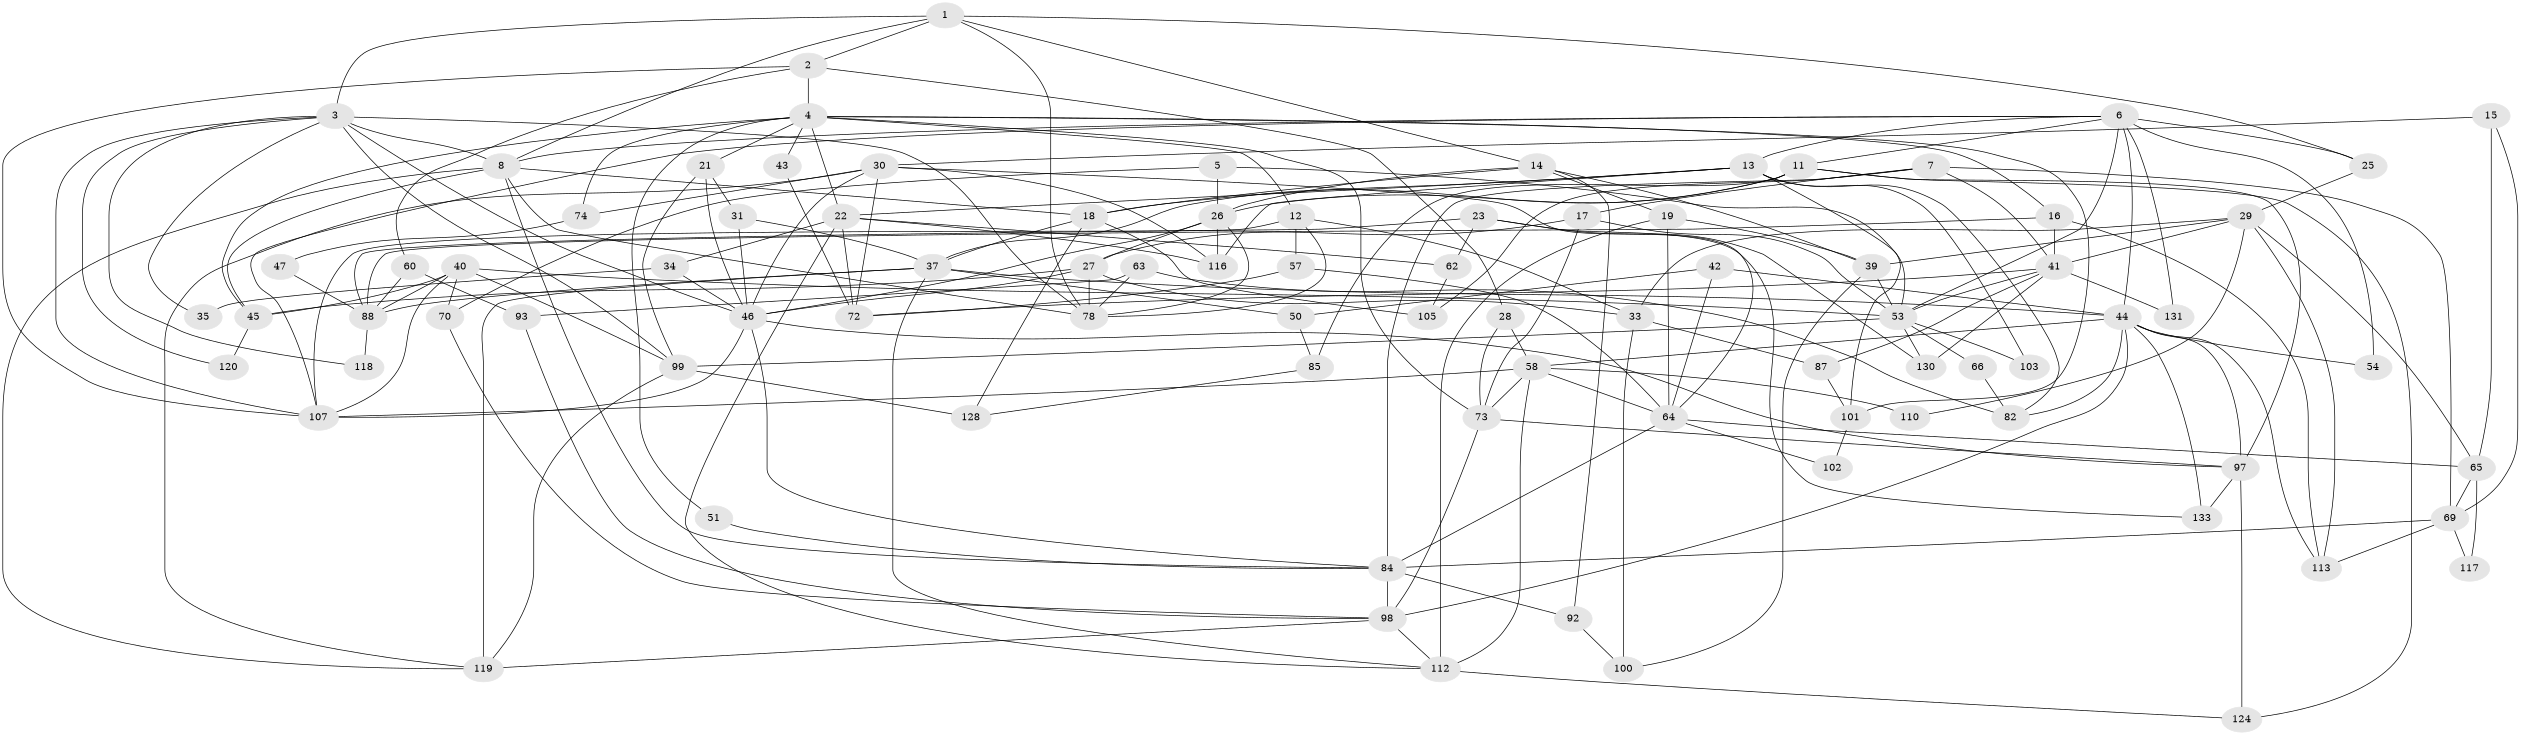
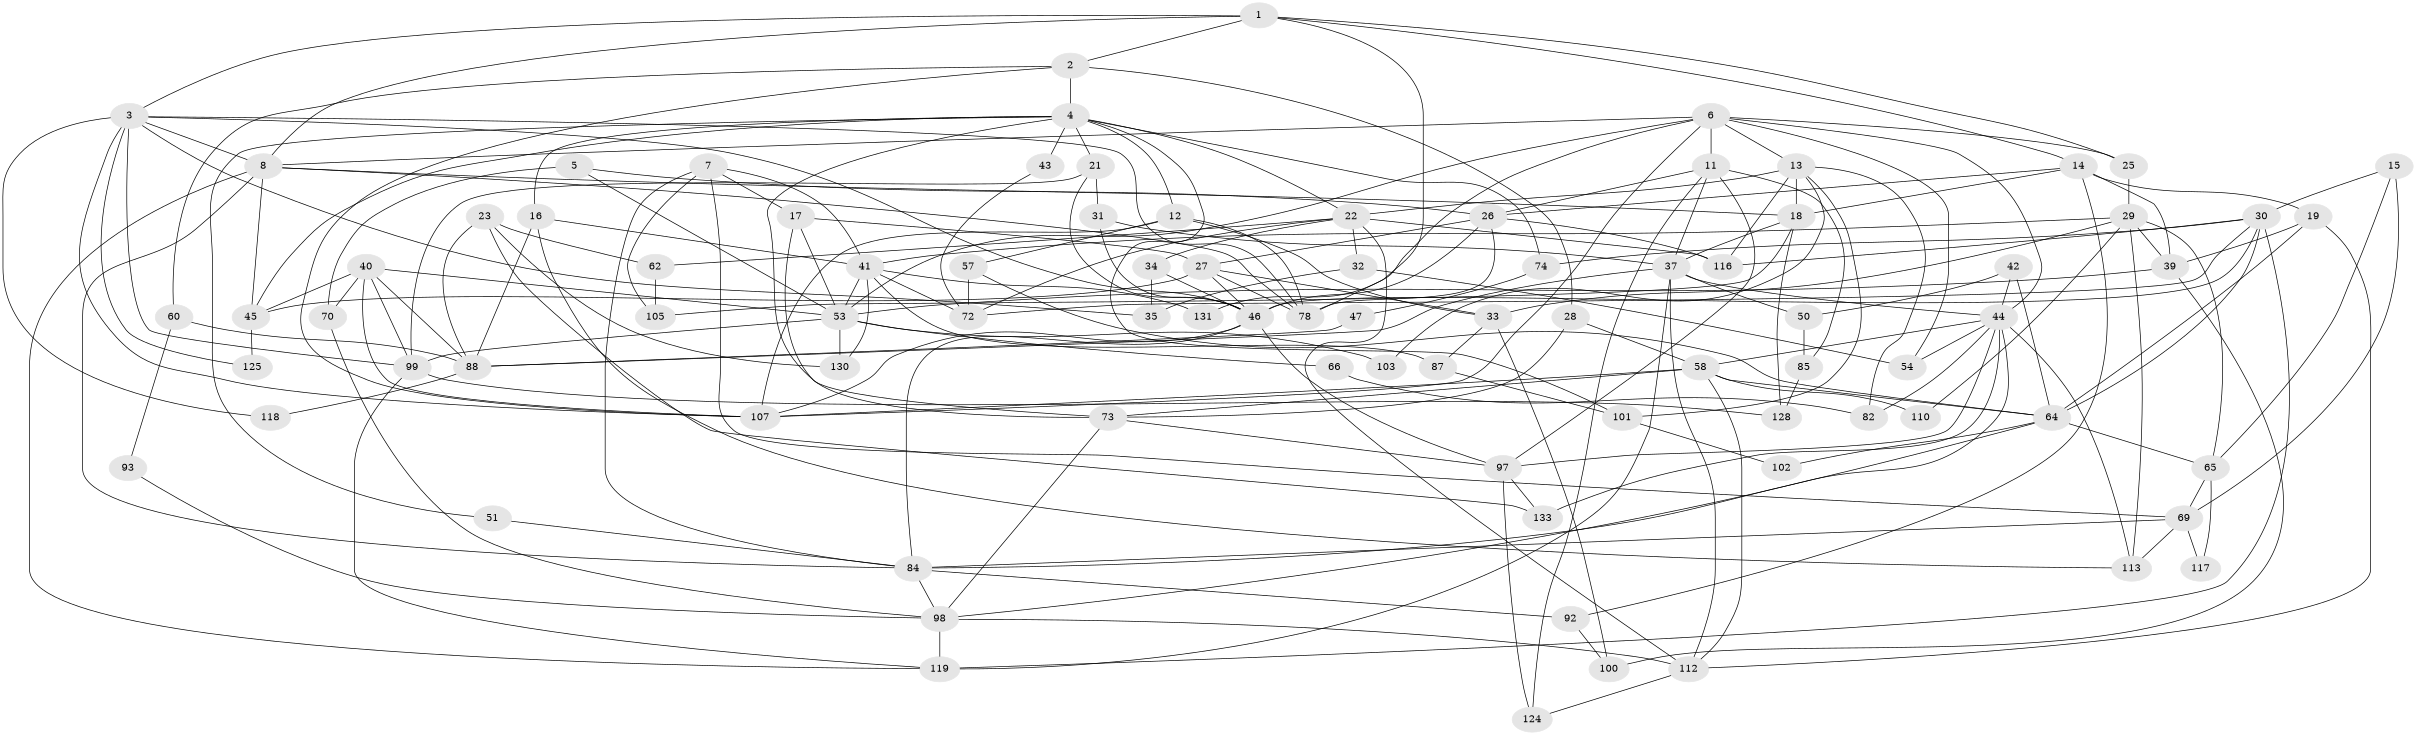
node "63": removed
node "32": added
node "120": label "120" -> "125"
